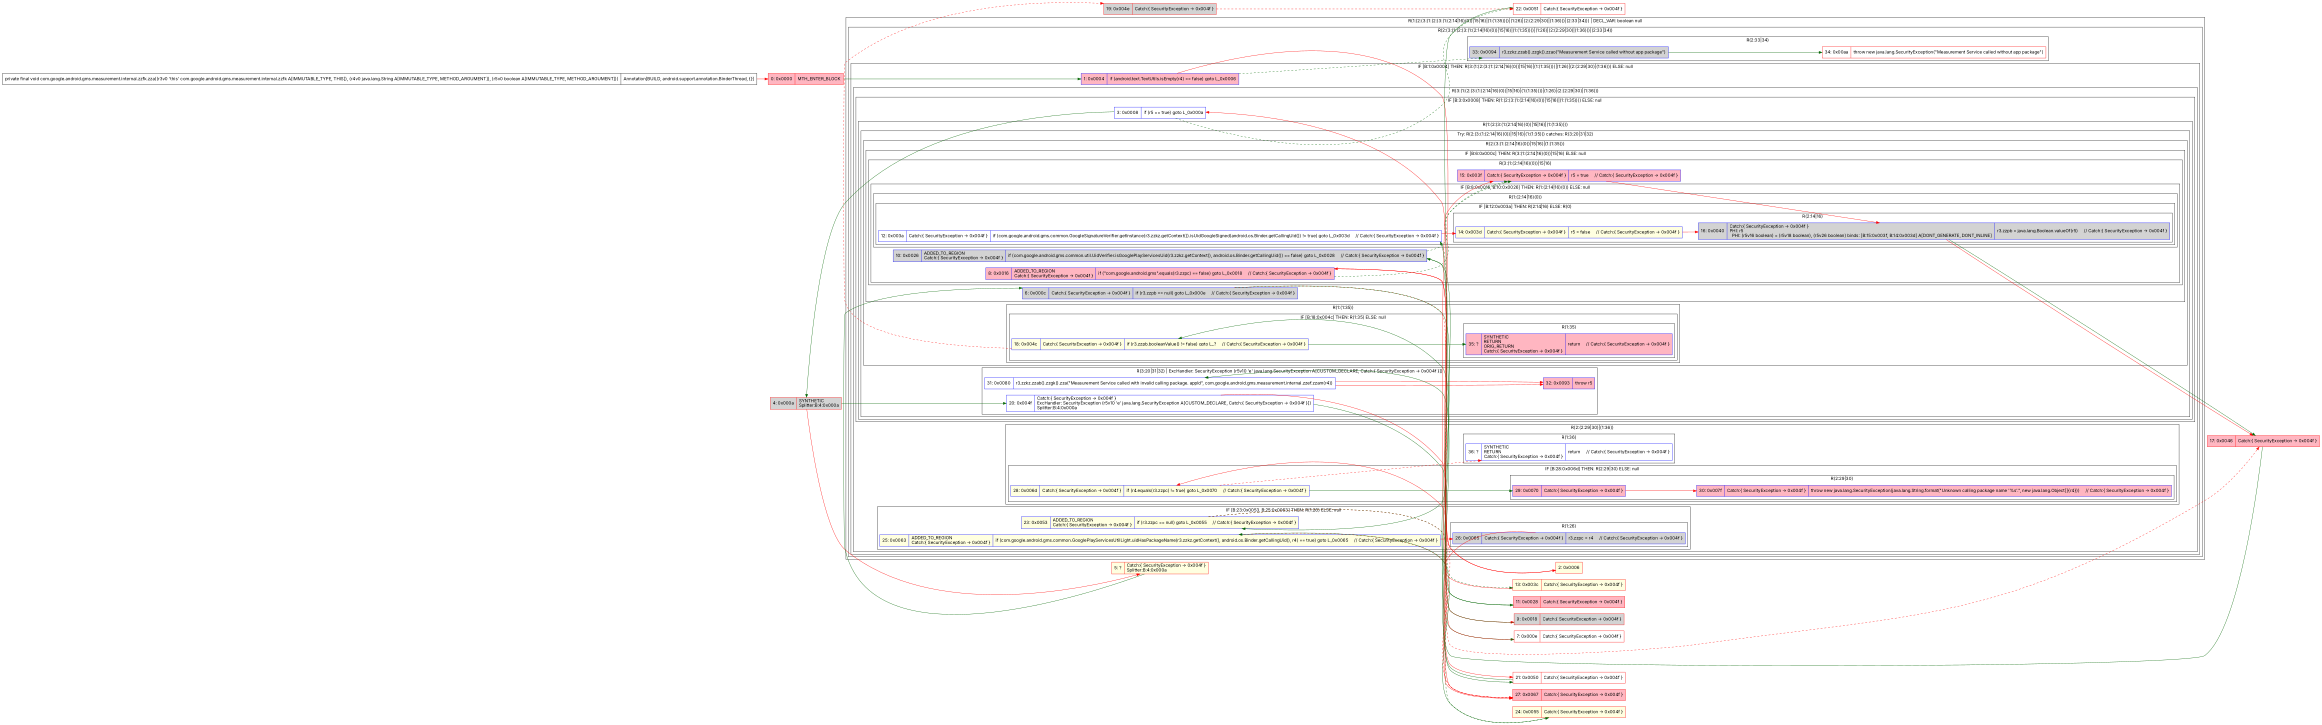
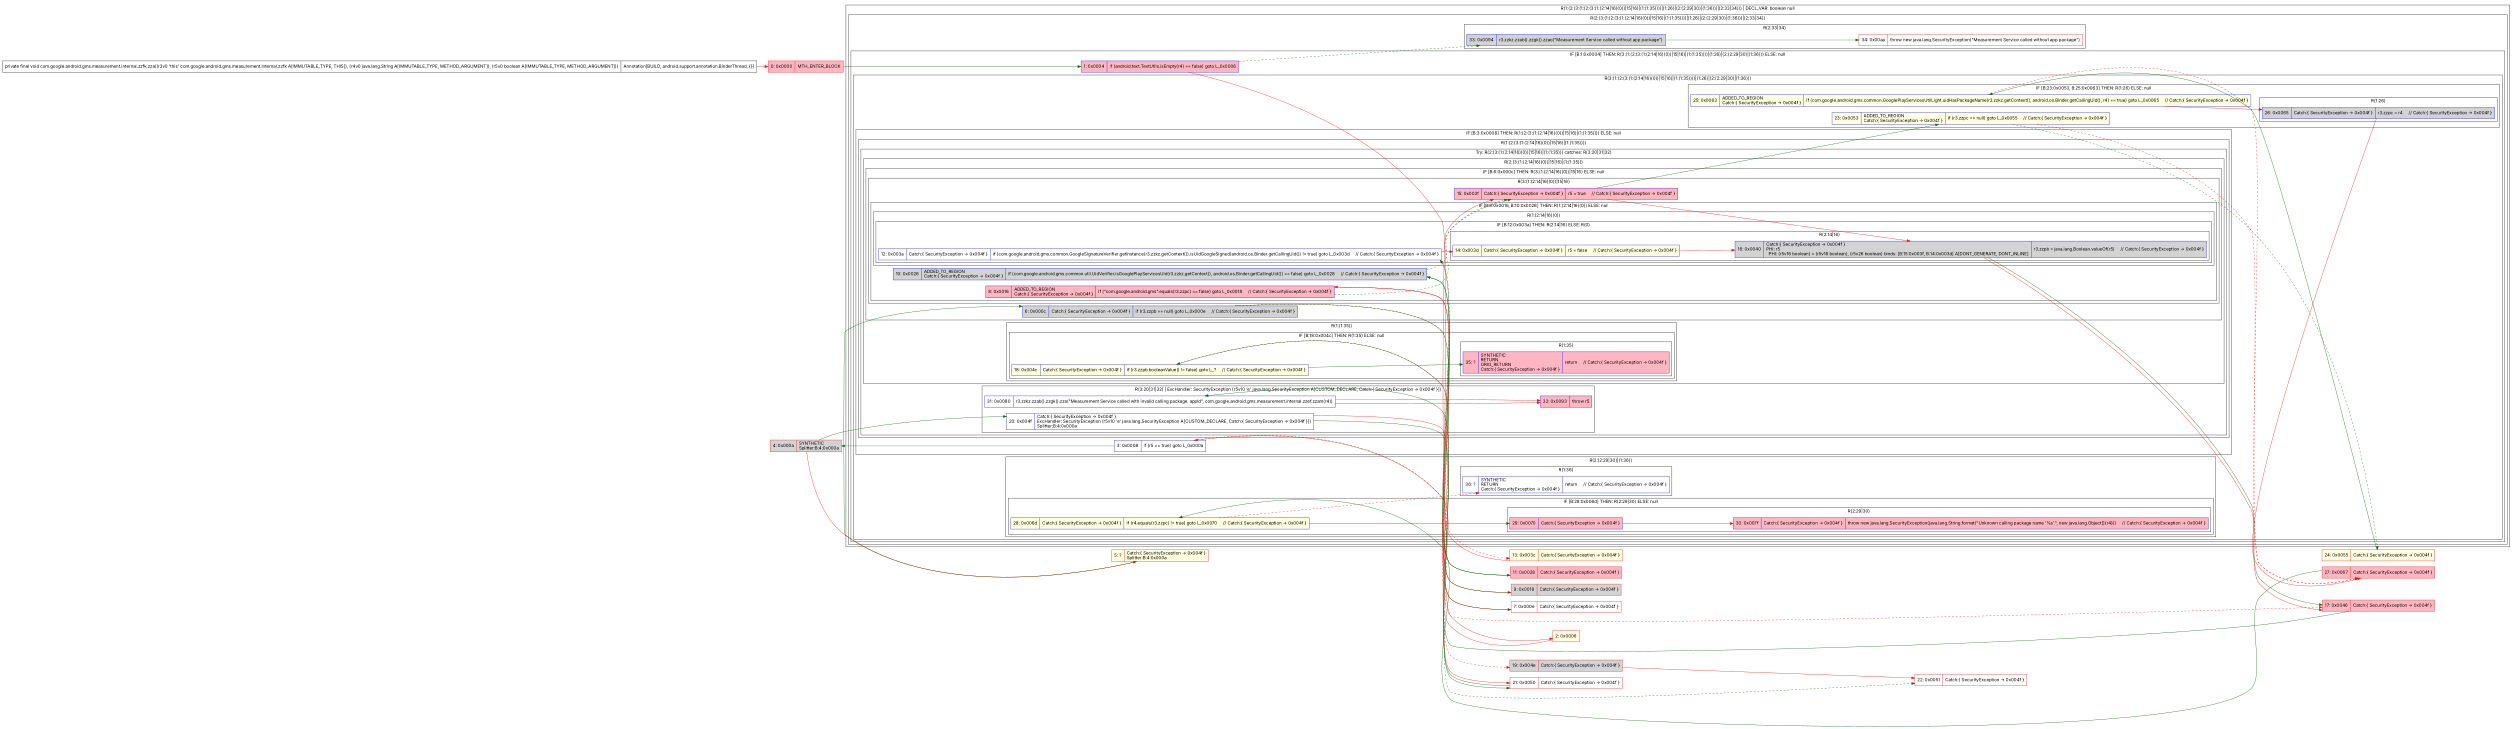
edge "19: 0x004e" -> "22: 0x0051": style dashed -> solid
edge "22: 0x0051" -> "23: 0x0053": now "15: 0x003f" -> "23: 0x0053"
edge "12: 0x003a" -> "13: 0x003c": color darkgreen -> red
edge "27: 0x0067" -> "28: 0x006d": color red -> darkgreen
